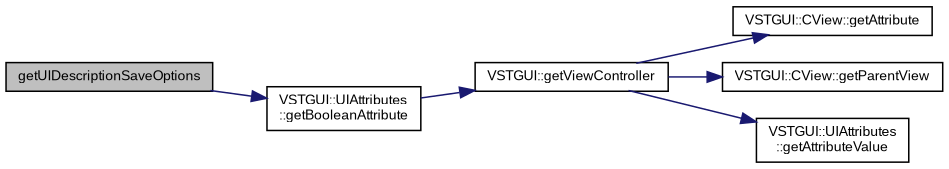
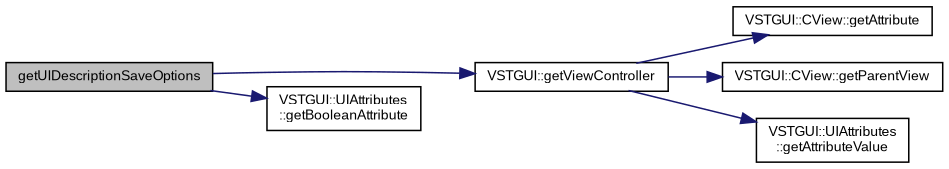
edge "VSTGUI::UIAttributes ::getBooleanAttribute" -> "VSTGUI::getViewController": now "getUIDescriptionSaveOptions" -> "VSTGUI::getViewController"
